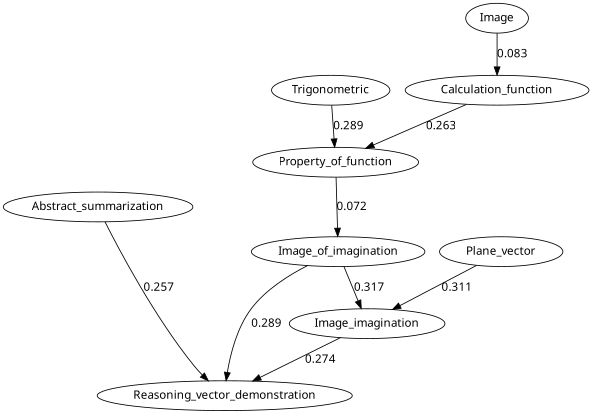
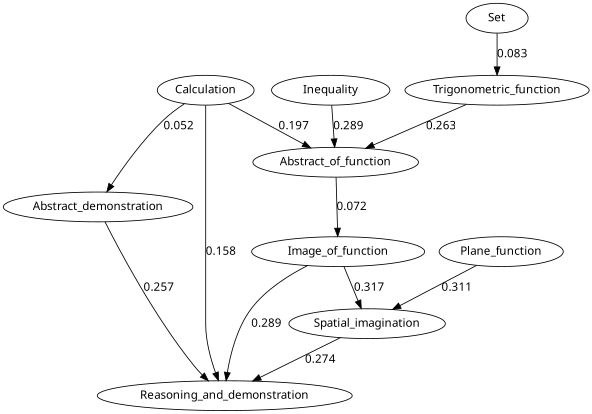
node "Image": label "Image" -> "Set"
node "Calculation": added
node "Trigonometric": label "Trigonometric" -> "Inequality"
node "Calculation_function": label "Calculation_function" -> "Trigonometric_function"
node "Property_of_function": label "Property_of_function" -> "Abstract_of_function"
node "Abstract_summarization": label "Abstract_summarization" -> "Abstract_demonstration"
node "Image_of_imagination": label "Image_of_imagination" -> "Image_of_function"
node "Plane_vector": label "Plane_vector" -> "Plane_function"
node "Image_imagination": label "Image_imagination" -> "Spatial_imagination"
node "Reasoning_vector_demonstration": label "Reasoning_vector_demonstration" -> "Reasoning_and_demonstration"
